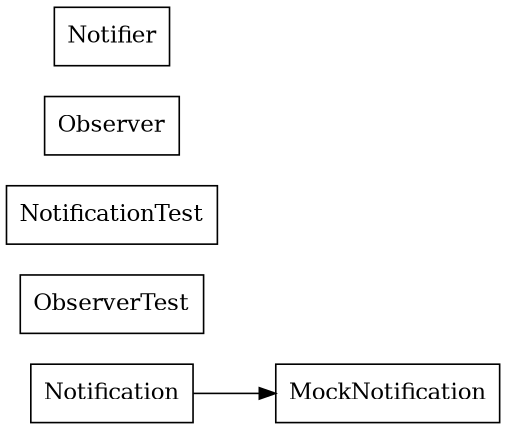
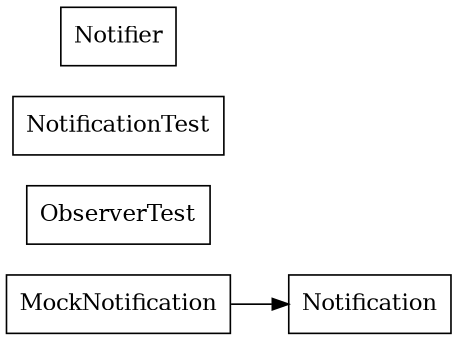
node "Observer": removed
edge "Notification" -> "MockNotification": reversed
